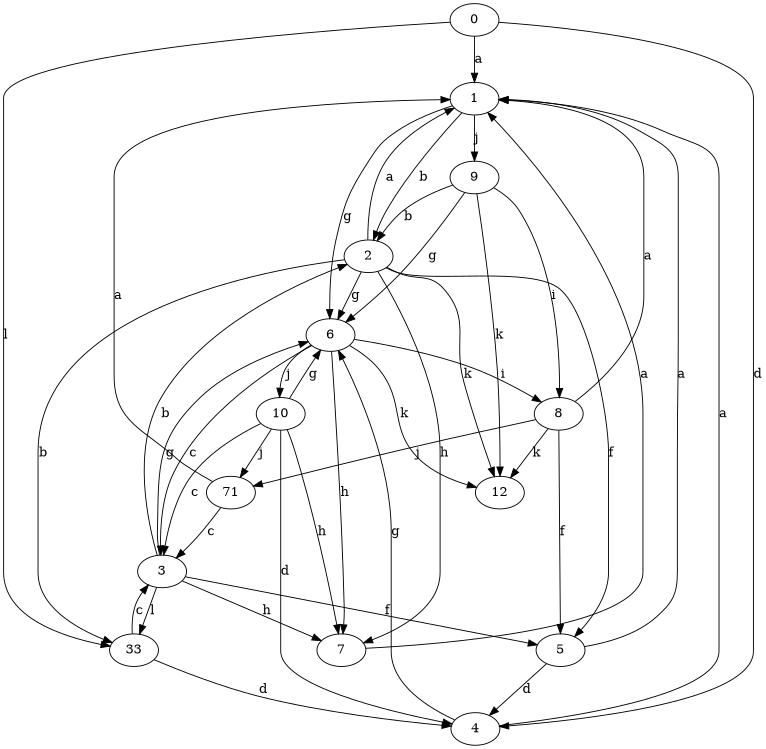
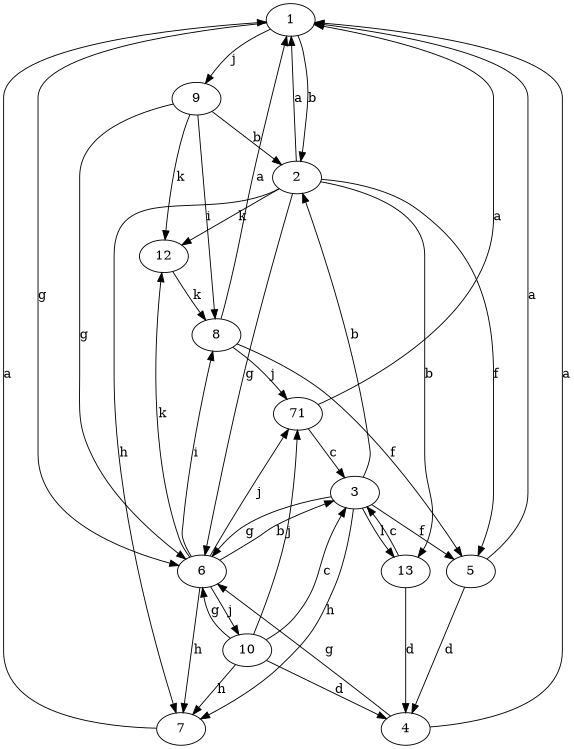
node "0": removed
edge "8" -> "12": reversed
edge "6" -> "3": label "c" -> "b"
edge "6" -> "71": added, label "j"
node "33": label "33" -> "13"
